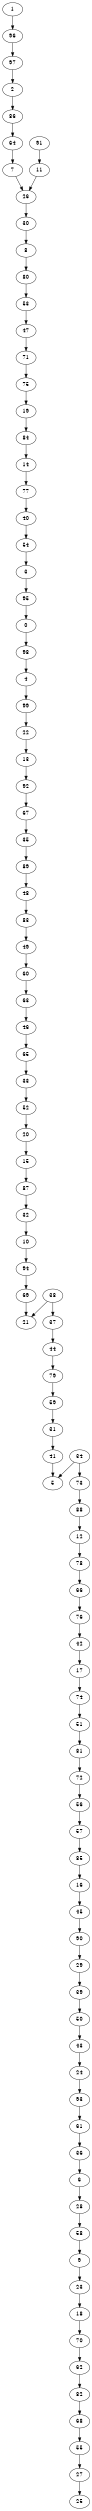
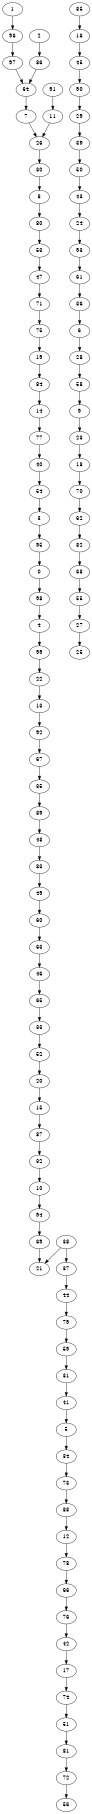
edge "97" -> "2": now "97" -> "64"
edge "34" -> "5": reversed
node "57": removed
